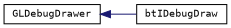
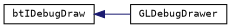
edge "btIDebugDraw" -> "GLDebugDrawer": reversed
